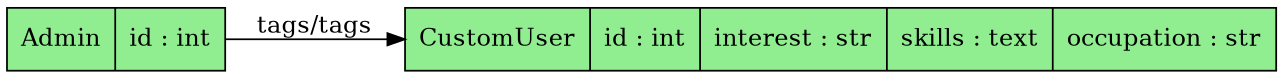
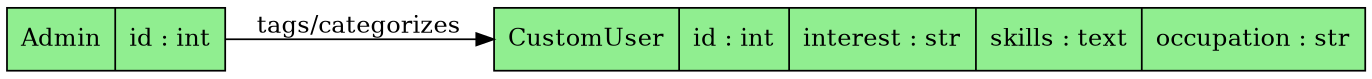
edge "Admin" -> "CustomUser": label "tags/tags" -> "tags/categorizes"
